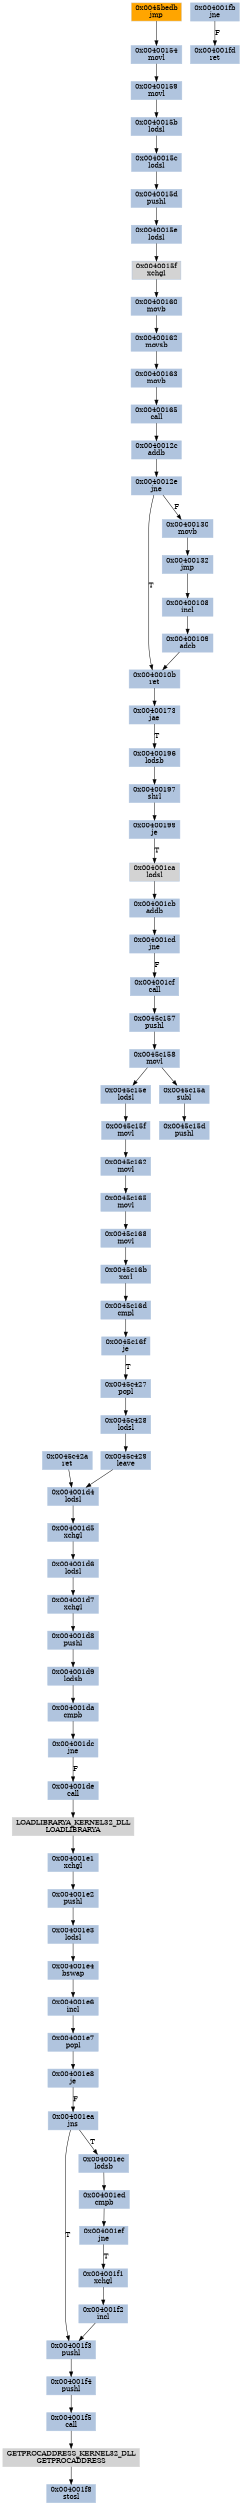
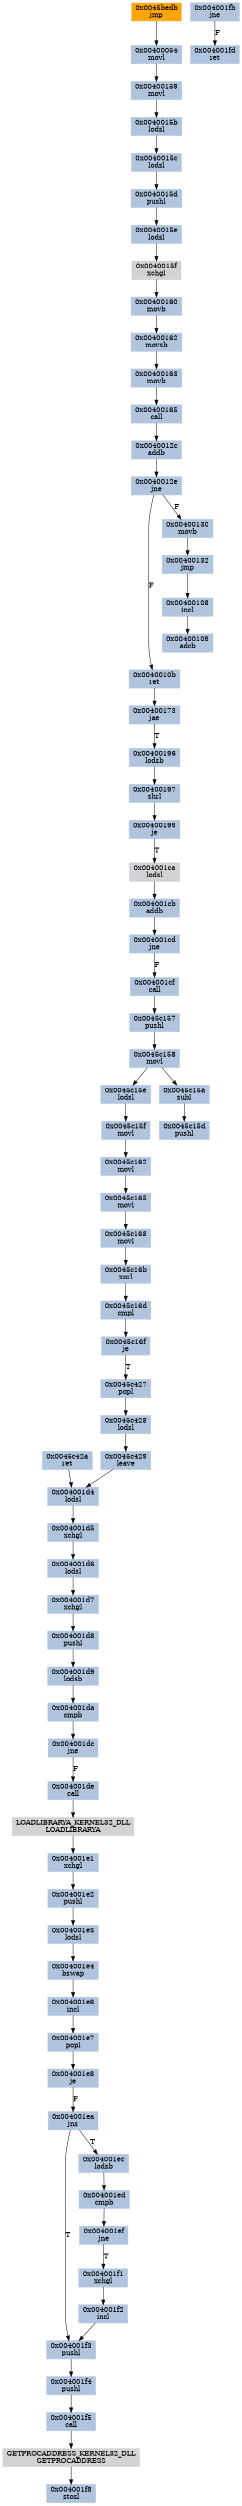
node "0x00400154 movl": label "0x00400154 movl" -> "0x00400054 movl"
edge "0x0040012e jne" -> "0x0040010b ret": label "T" -> "F"
edge "0x00400109 adcb" -> "0x0040010b ret": removed
